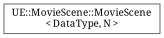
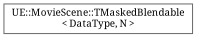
node "UE::MovieScene::MovieScene < DataType, N >": label "UE::MovieScene::MovieScene < DataType, N >" -> "UE::MovieScene::TMaskedBlendable < DataType, N >"
